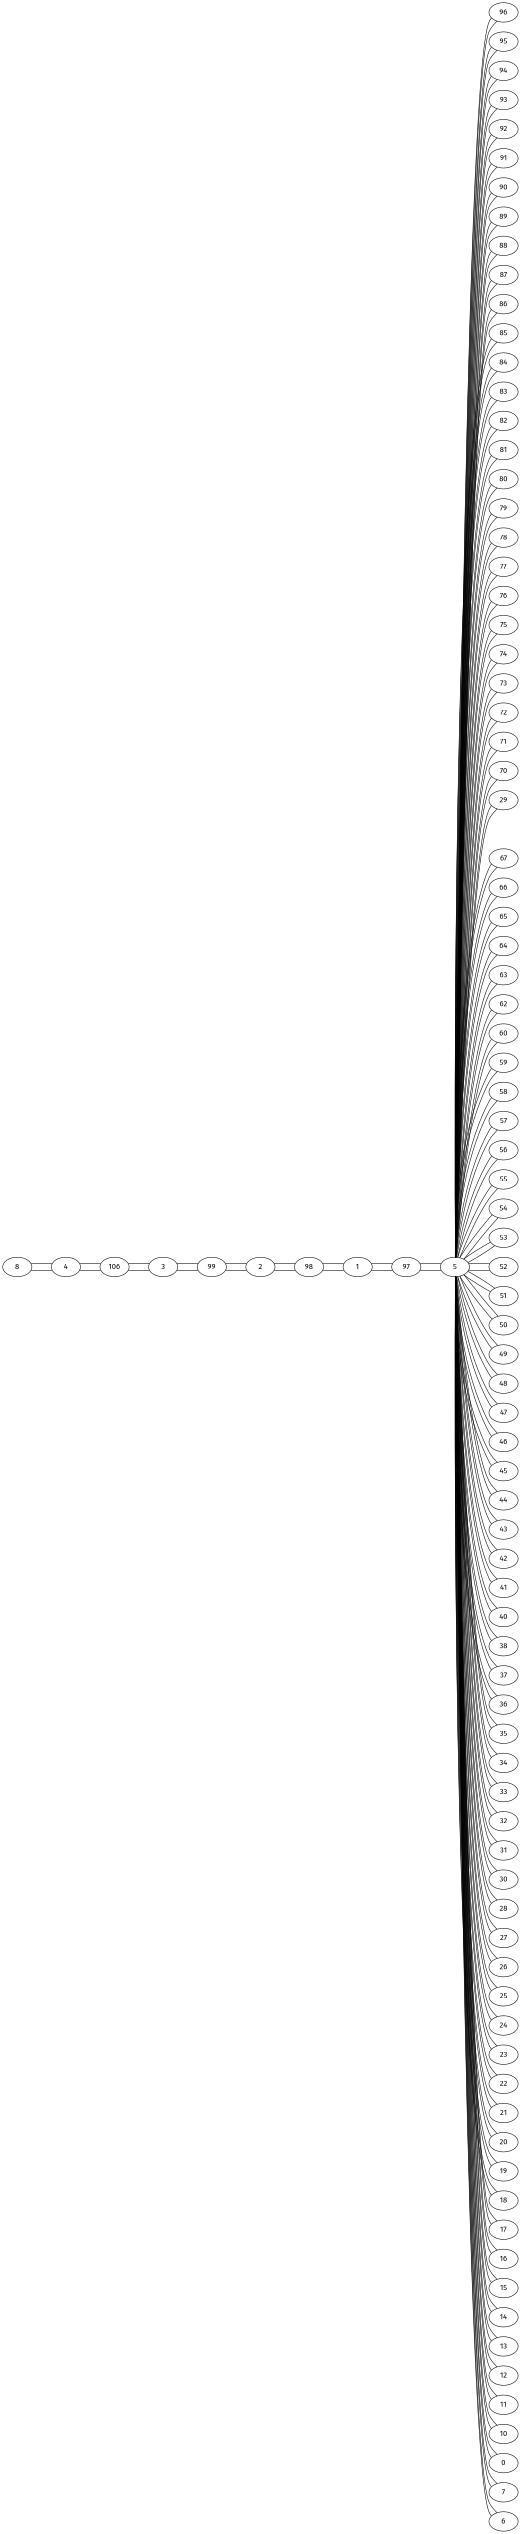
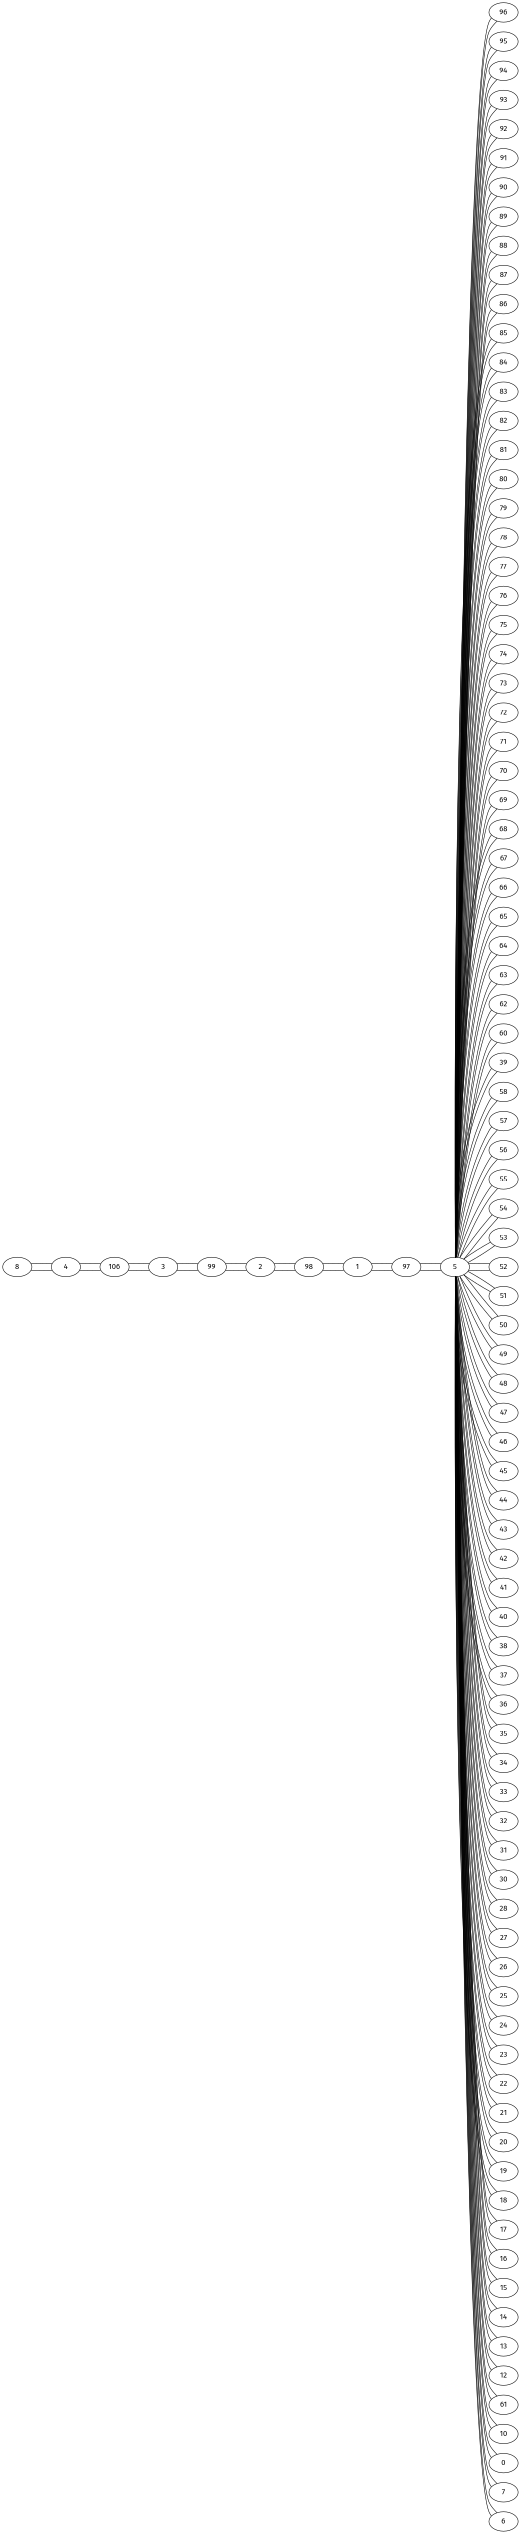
node "29": label "29" -> "69"
node "68": added
node "59": label "59" -> "39"
node "11": label "11" -> "61"
